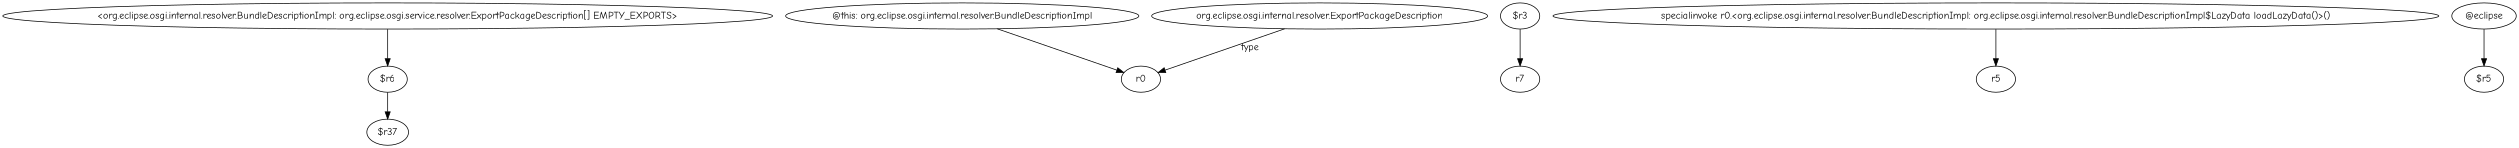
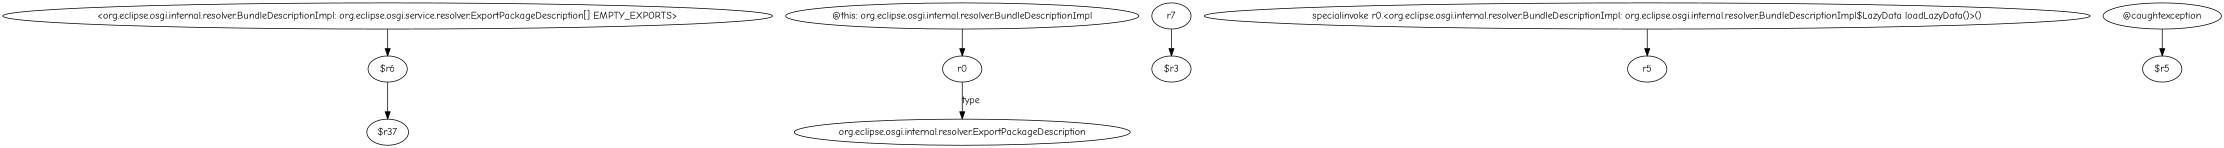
node "@eclipse": label "@eclipse" -> "@caughtexception"
edge "$r3" -> "r7": reversed
edge "org.eclipse.osgi.internal.resolver.ExportPackageDescription" -> "r0": reversed
